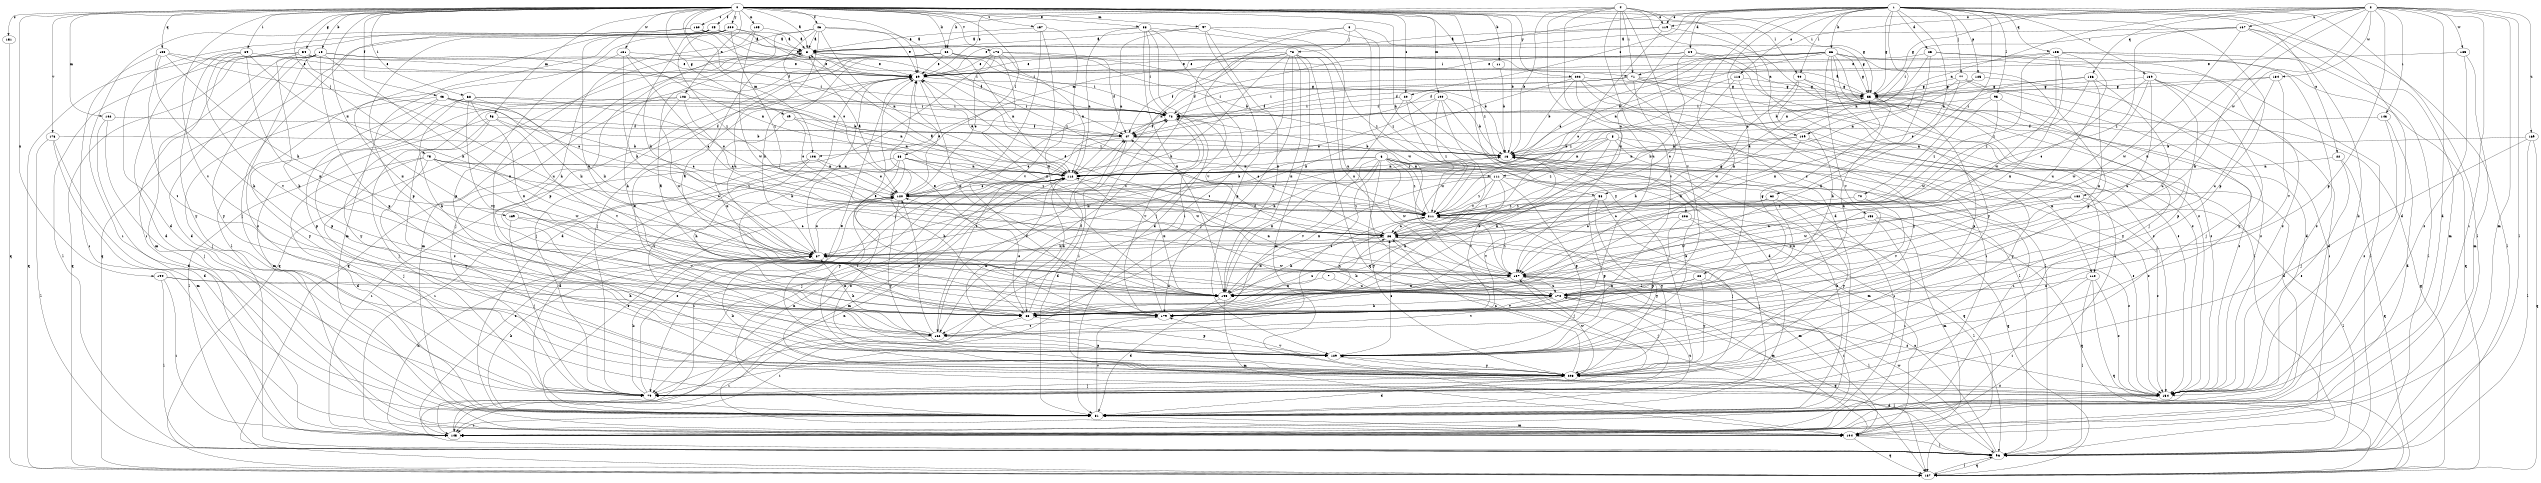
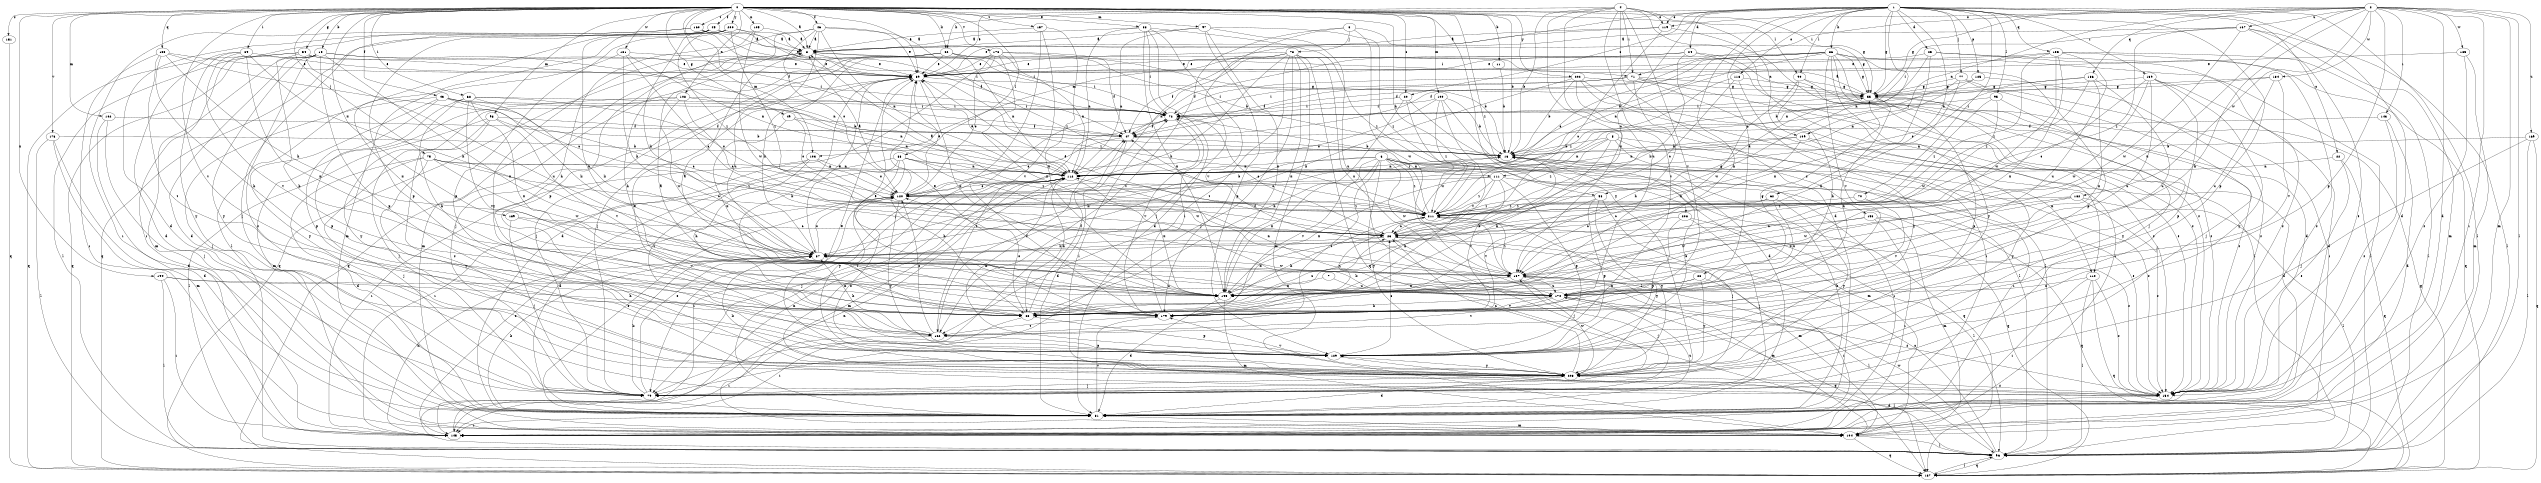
edge "167" -> "154": label "k" -> "s"
